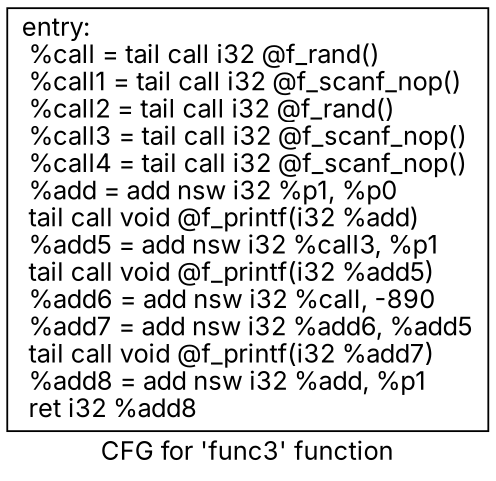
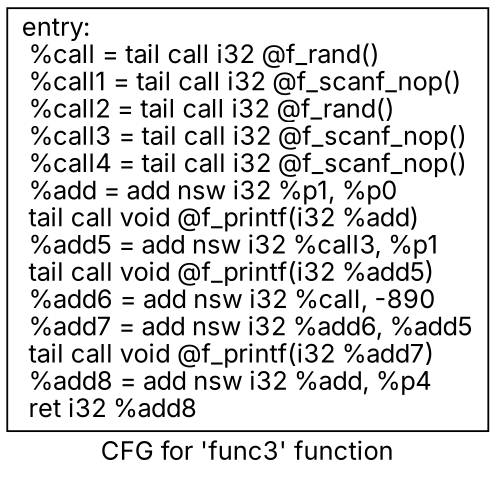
node "entry:": text "%add8 = add nsw i32 %add, %p1" -> "%add8 = add nsw i32 %add, %p4"
